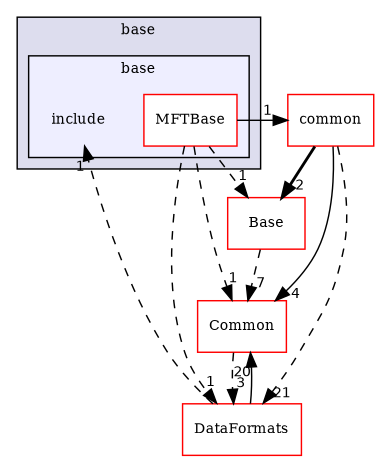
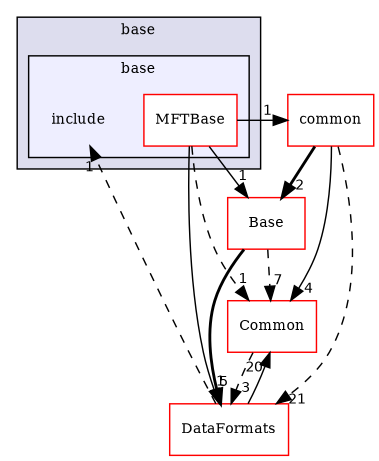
edge "MFTBase" -> "Base": style dashed -> solid
edge "MFTBase" -> "DataFormats": style dashed -> solid
edge "Base" -> "DataFormats": added
